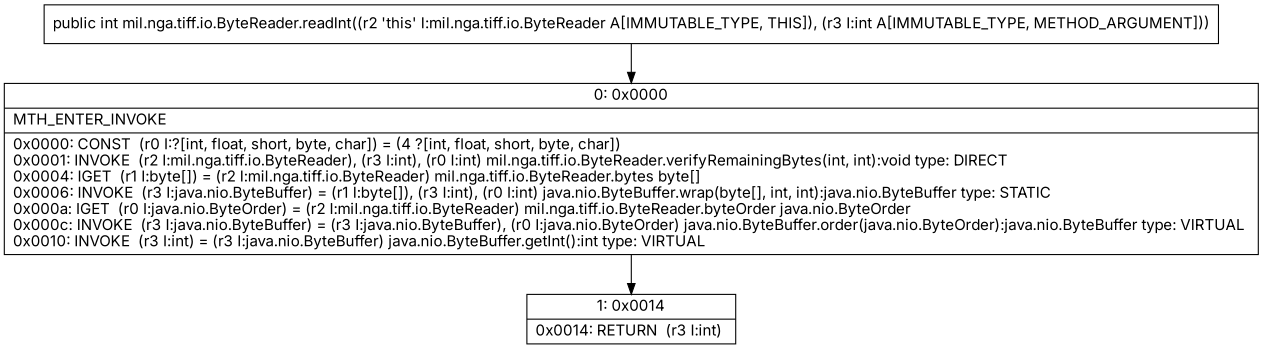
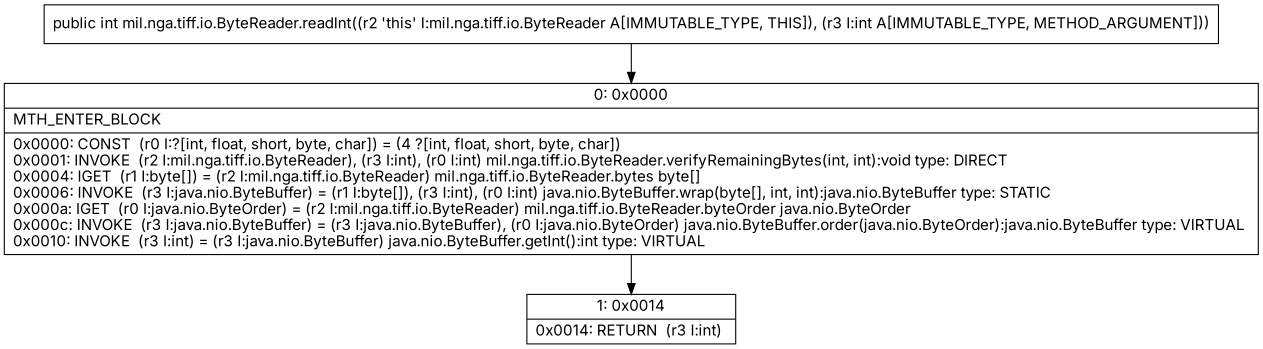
node "0: 0x0000": text "MTH_ENTER_INVOKE" -> "MTH_ENTER_BLOCK"
